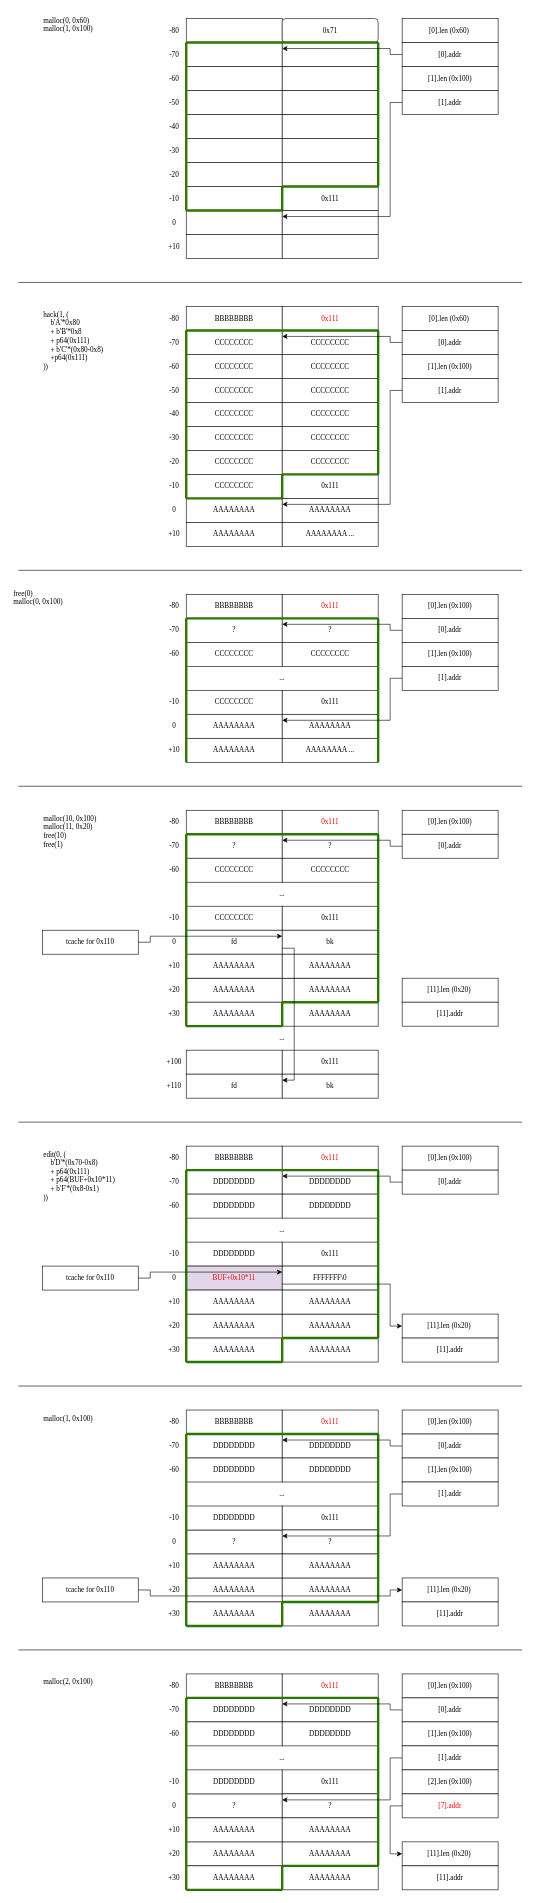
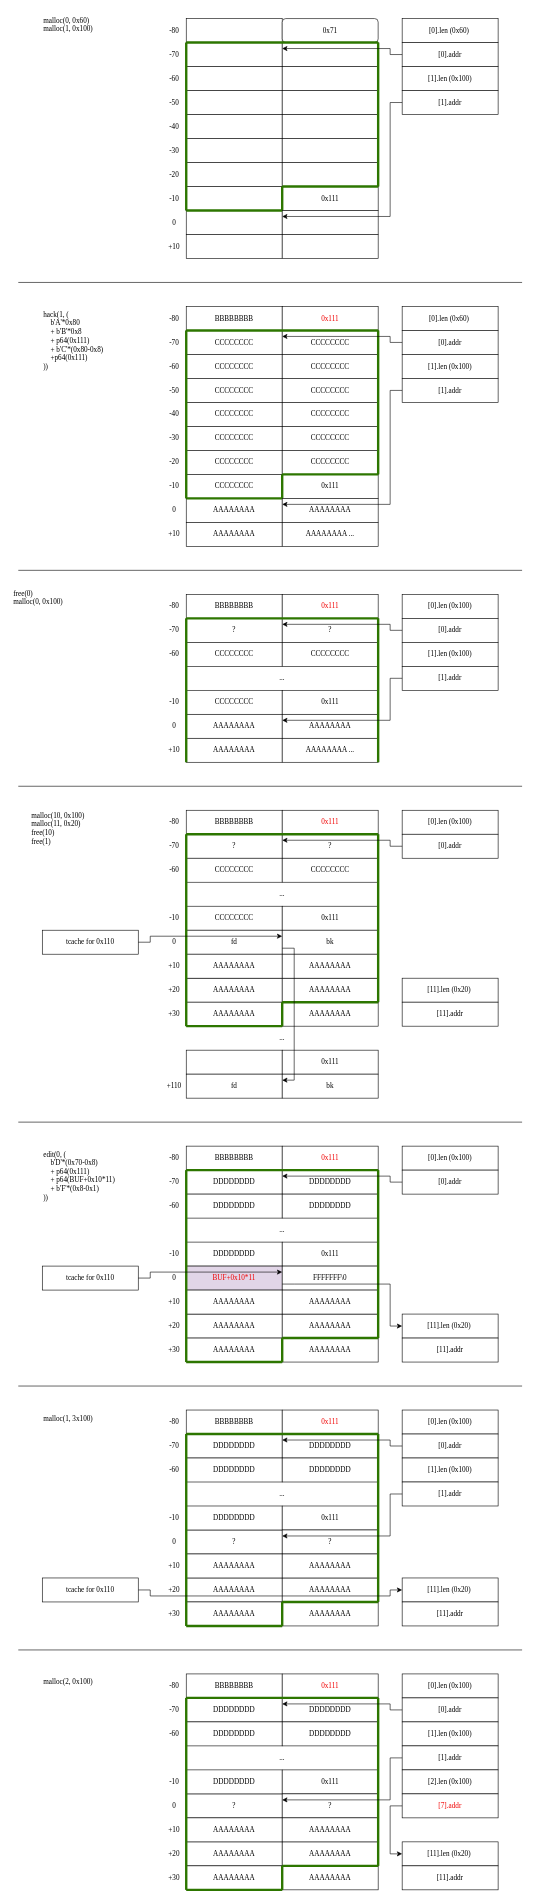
node "malloc(10, 0x100) malloc(11, 0x20) free(10) free(1)": moved (90, 834) -> (78, 831)
node "+100": removed
node "malloc(1, 0x100)": label "malloc(1, 0x100)" -> "malloc(1, 3x100)"
